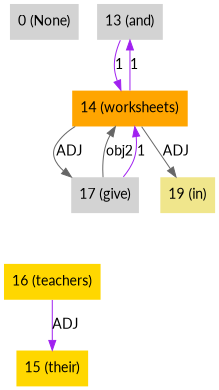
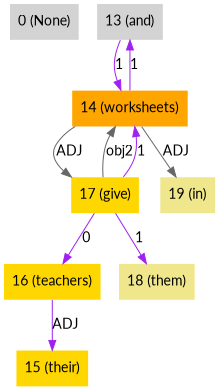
node "17 (give)": fillcolor lightgrey -> gold
edge "17 (give)" -> "16 (teachers)": added, label "0"
node "18 (them)": added
